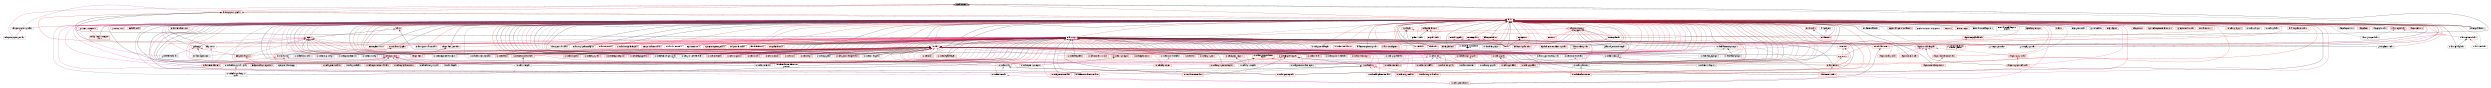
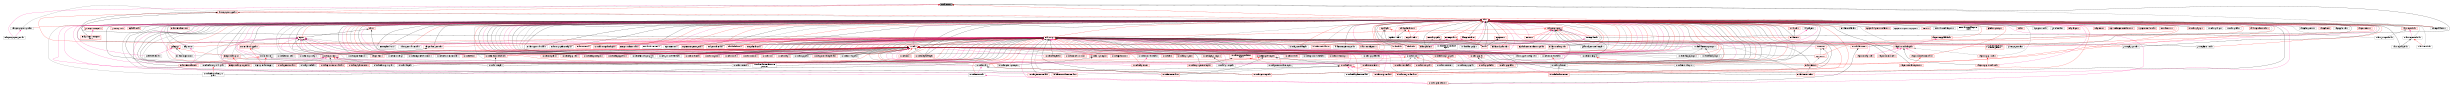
node "EditorBulkData.h": removed
node "K2InputKey_CustomEvent.h": label "K2InputKey_CustomEvent.h" -> "K2Node_CustomEvent.h"
